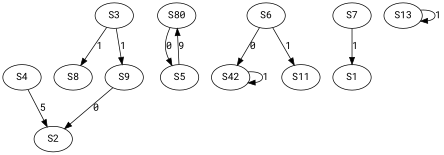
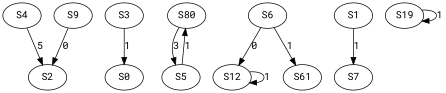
node "S13": label "S13" -> "S19"
edge "S3" -> "S9": removed, label "1"
edge "S7" -> "S1": reversed
edge "S80" -> "S5": label "0" -> "3"
edge "S5" -> "S80": label "9" -> "1"
node "S8": label "S8" -> "S0"
node "S42": label "S42" -> "S12"
node "S11": label "S11" -> "S61"
